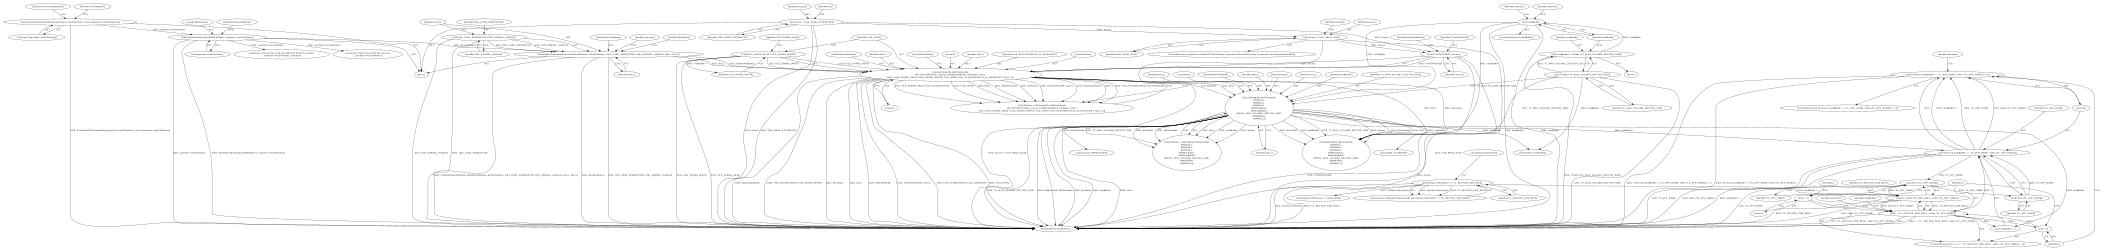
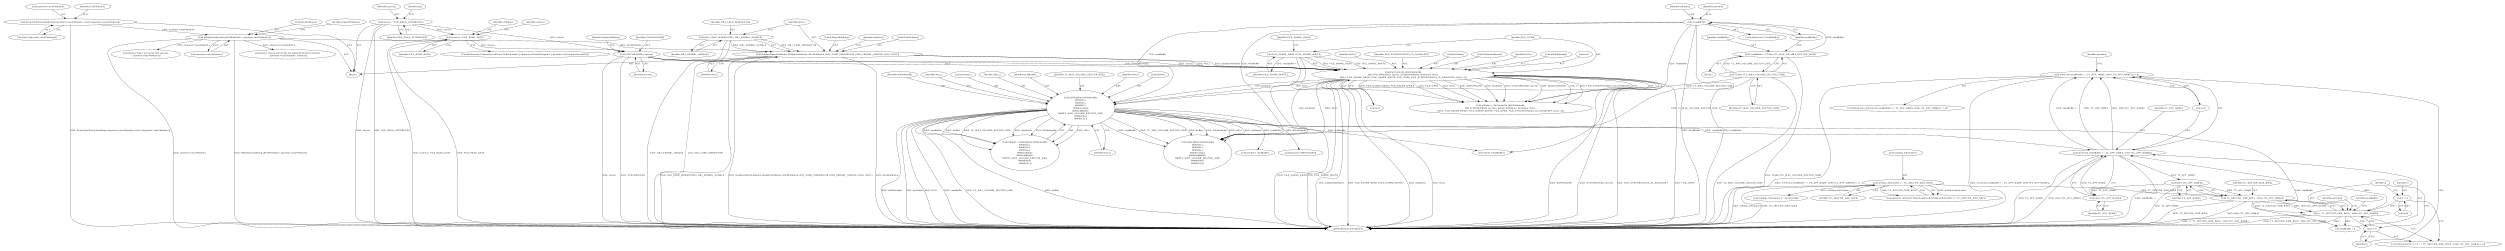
edge "(Call,TCalloc (TC_MAX_VOLUME_SECTOR_SIZE))" -> "(Call,TCfree (readBuffer))": now "(Call,!readBuffer)" -> "(Call,TCfree (readBuffer))"
edge "(Call,IoStatus.Information >= TC_SECTOR_SIZE_BIOS)" -> "(Call,TC_SECTOR_SIZE_BIOS - strlen (TC_APP_NAME))": label "DDG: readBuffer + i" -> "DDG: TC_SECTOR_SIZE_BIOS"
